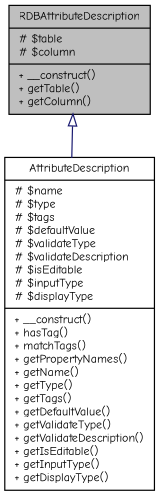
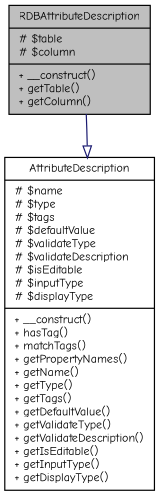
edge "AttributeDescription" -> "RDBAttributeDescription": reversed
